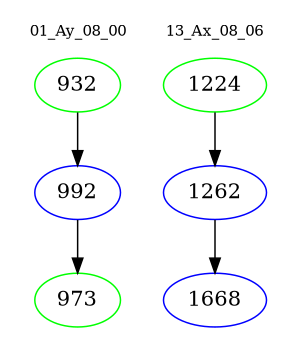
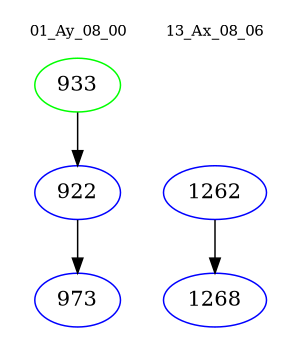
node "932": label "932" -> "933"
node "1224": removed
node "992": label "992" -> "922"
node "973": color green -> blue
node "1668": label "1668" -> "1268"
